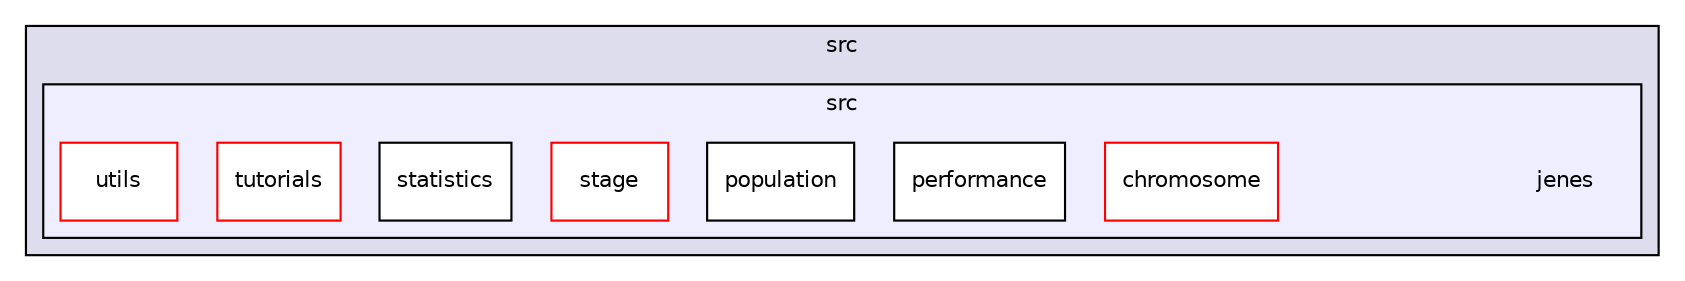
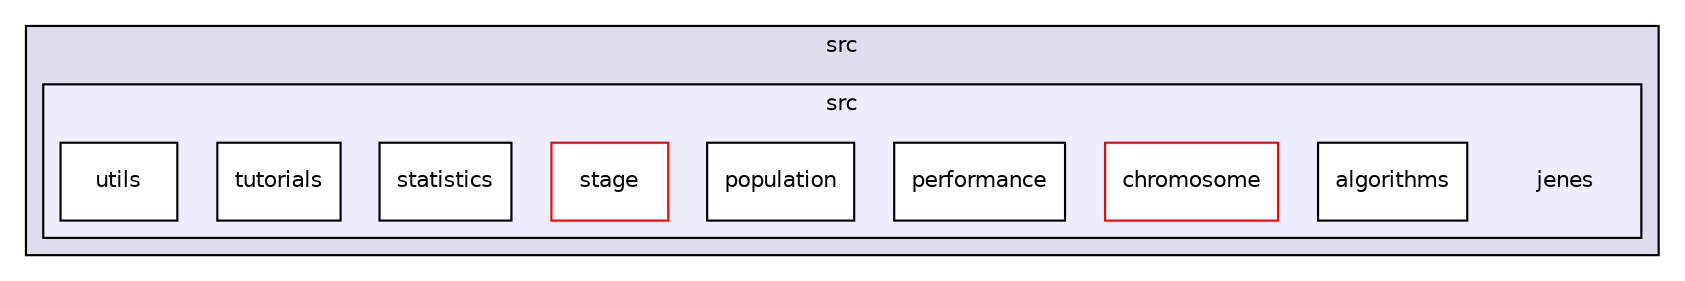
node "utils": color red -> black
node "tutorials": color red -> black
node "algorithms": added
